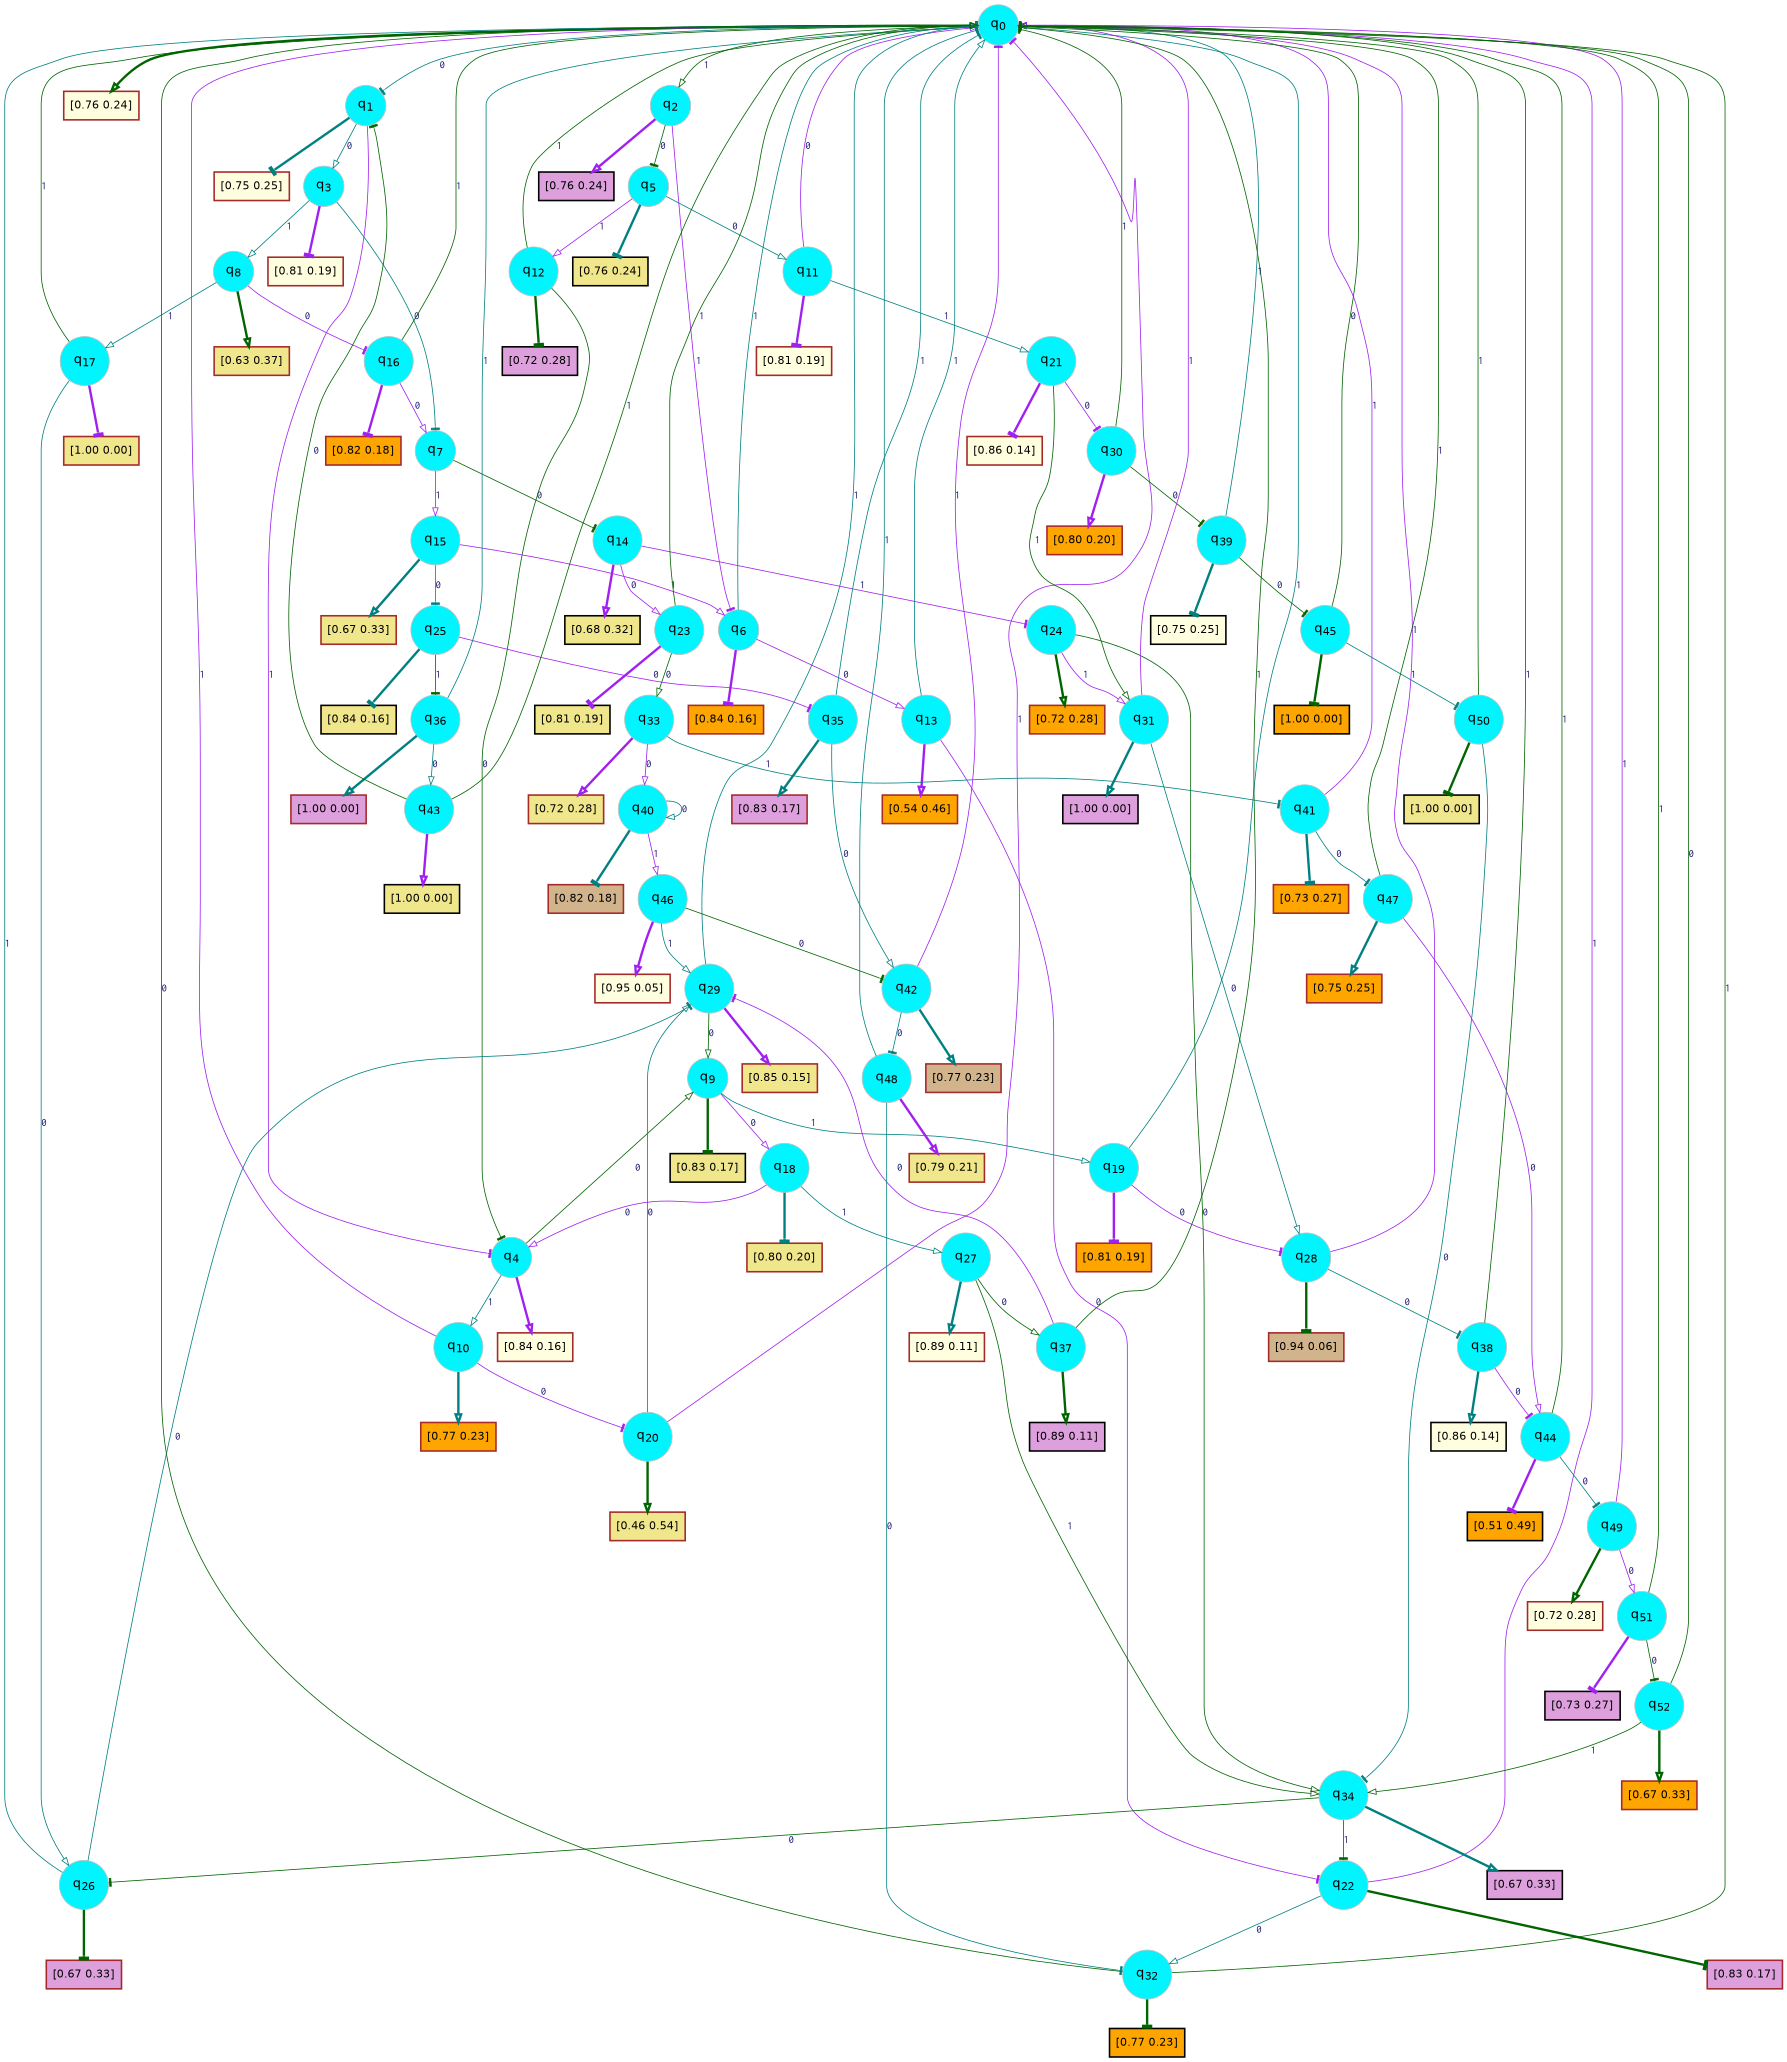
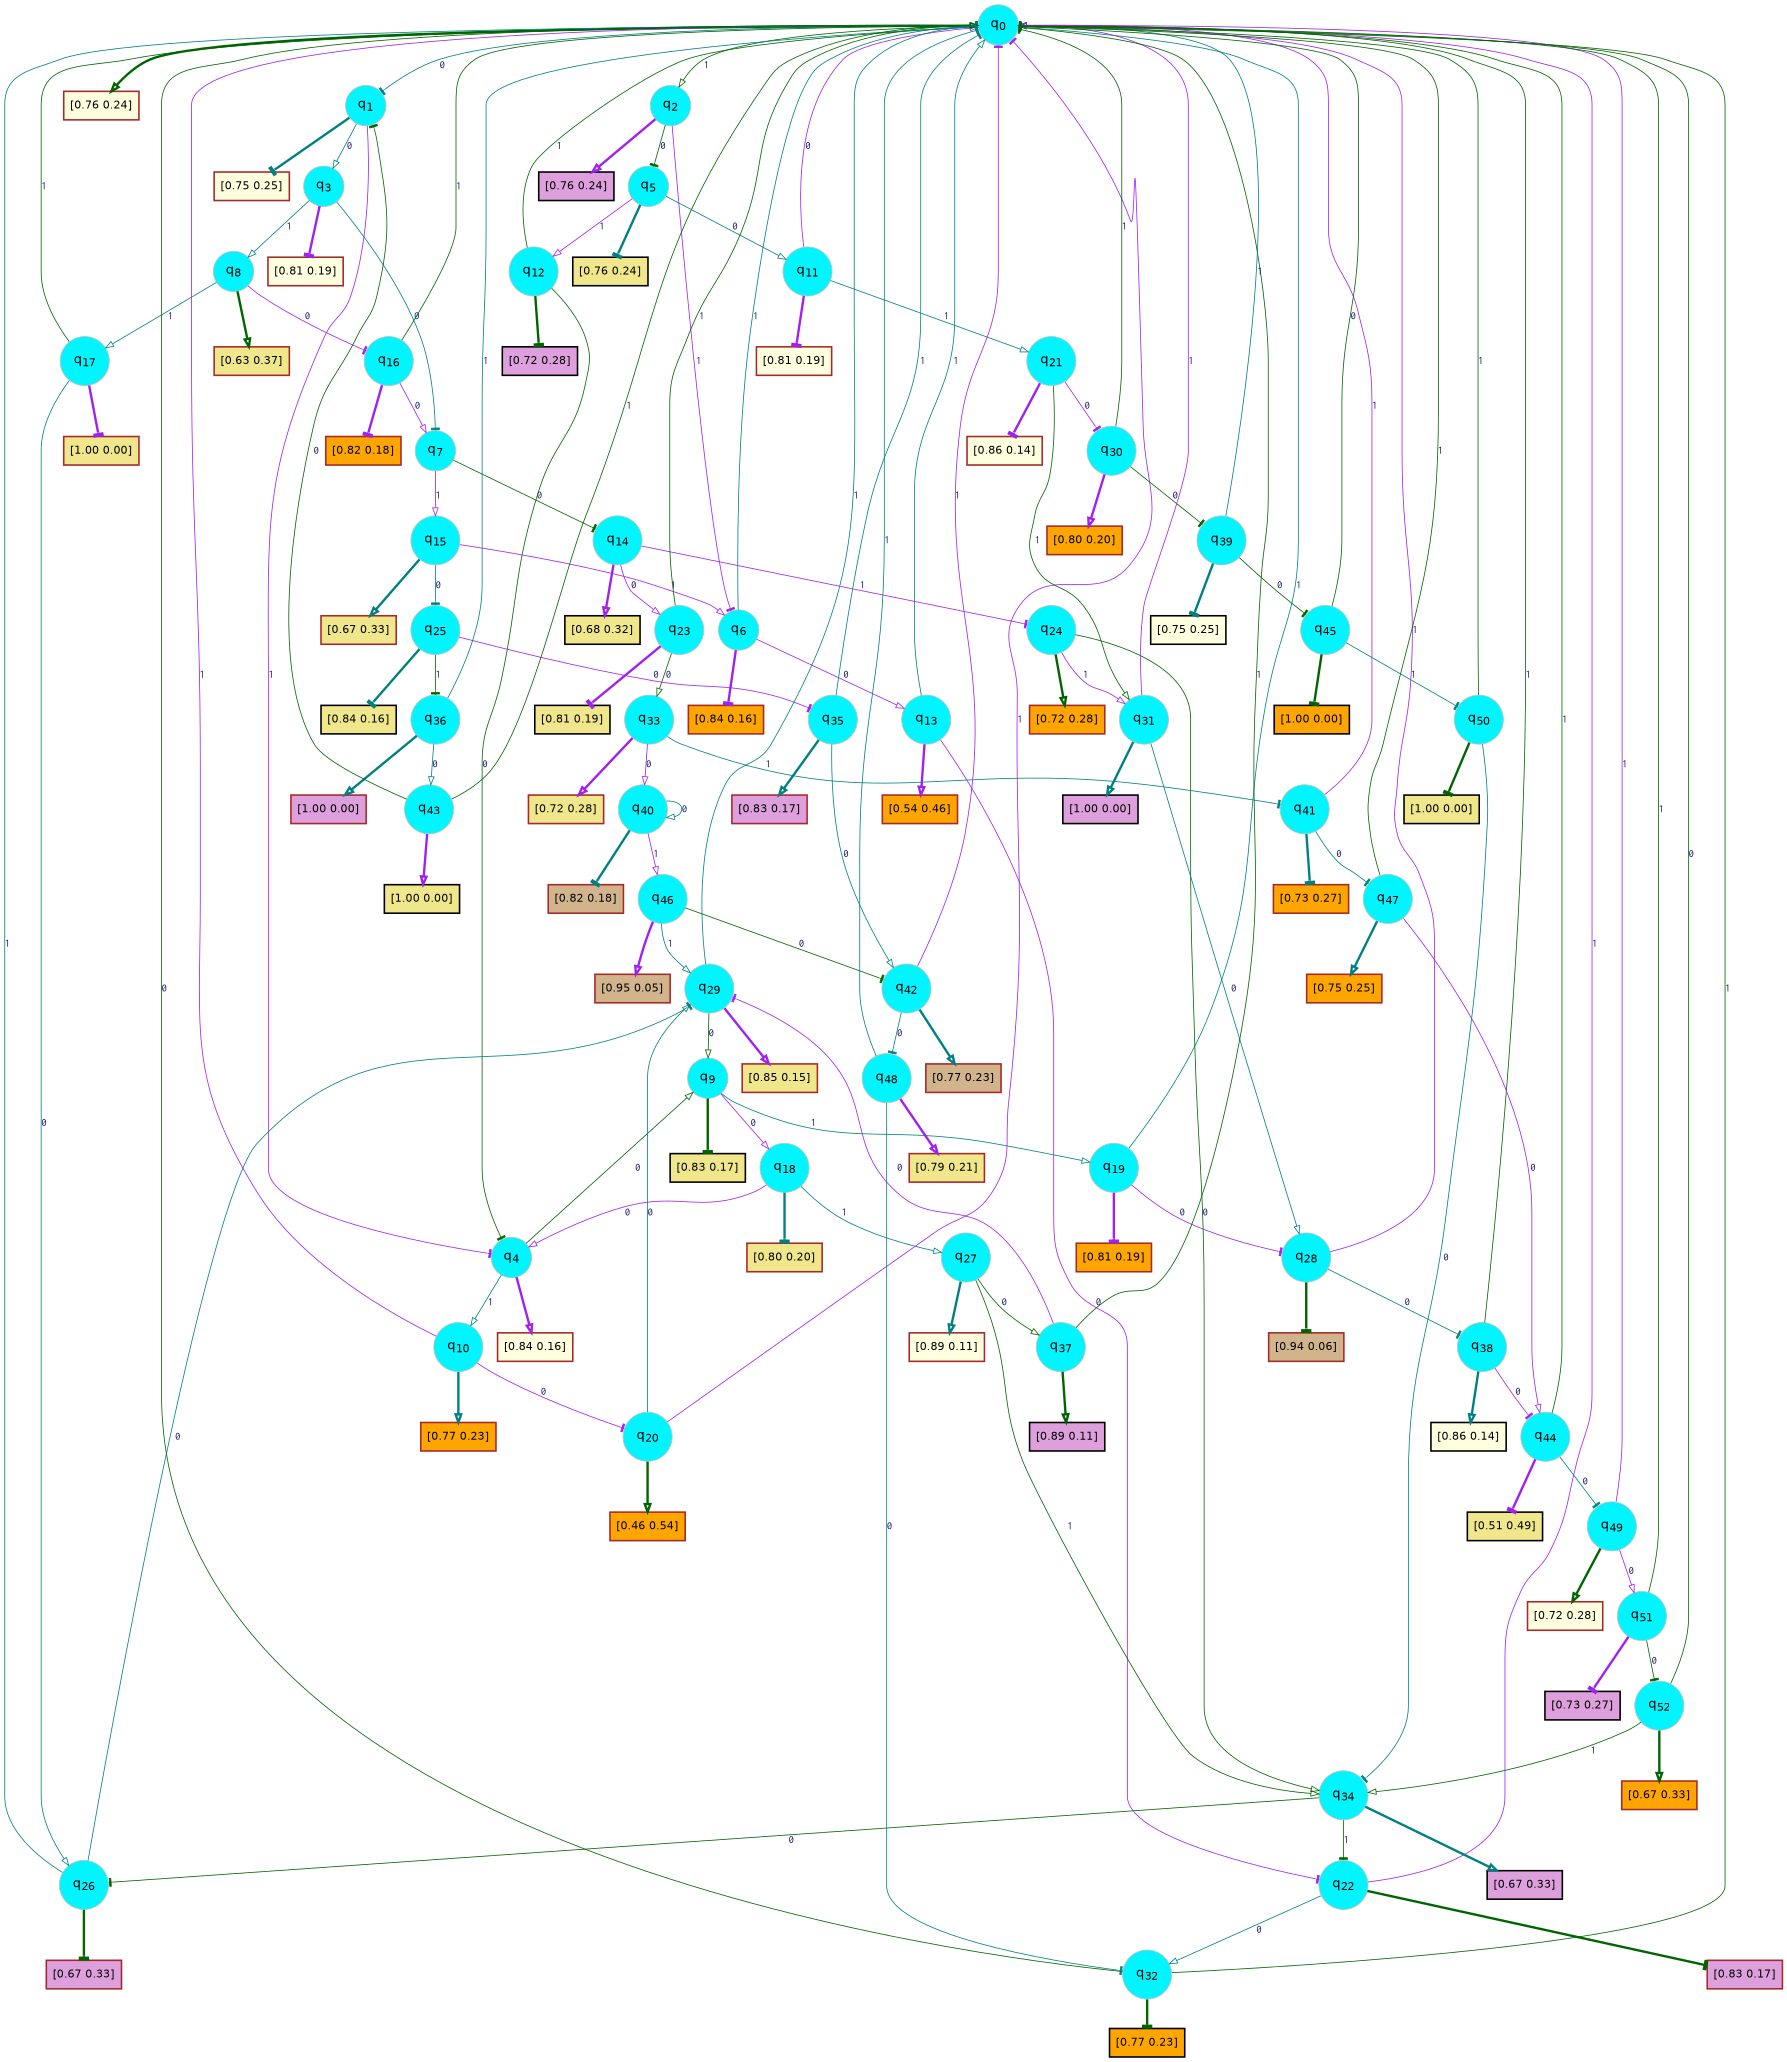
node "[0.95 0.05]": fillcolor lightyellow -> tan
node "[0.46 0.54]": fillcolor khaki -> orange
node "[0.51 0.49]": fillcolor orange -> khaki
